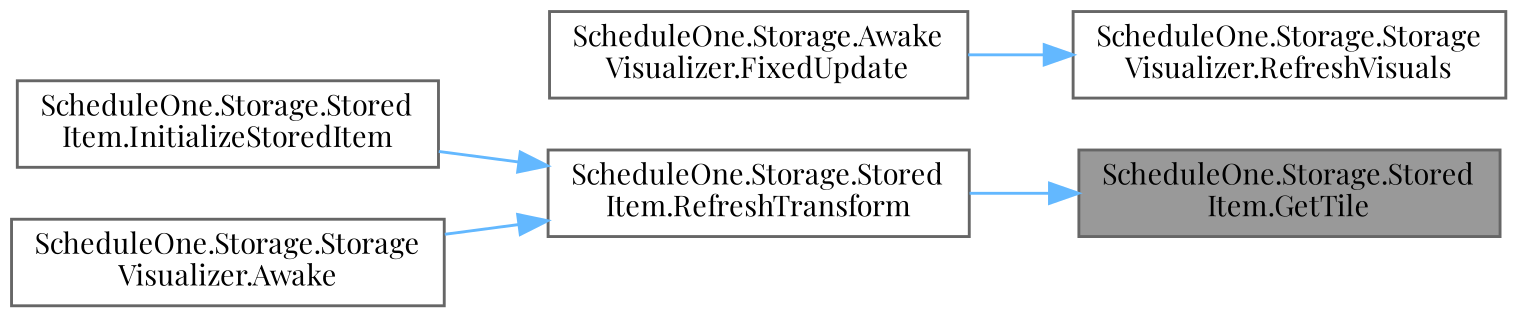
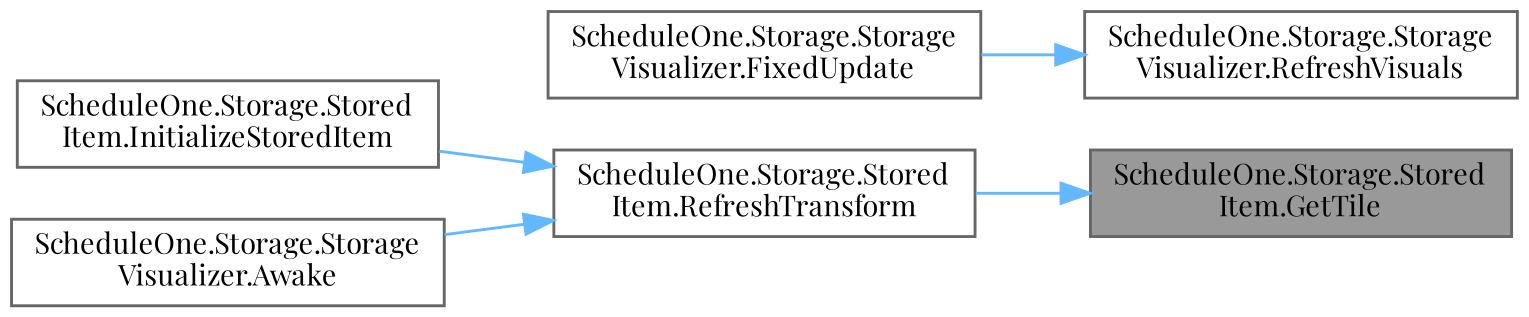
node "ScheduleOne.Storage.Awake Visualizer.FixedUpdate": label "ScheduleOne.Storage.Awake Visualizer.FixedUpdate" -> "ScheduleOne.Storage.Storage Visualizer.FixedUpdate"
